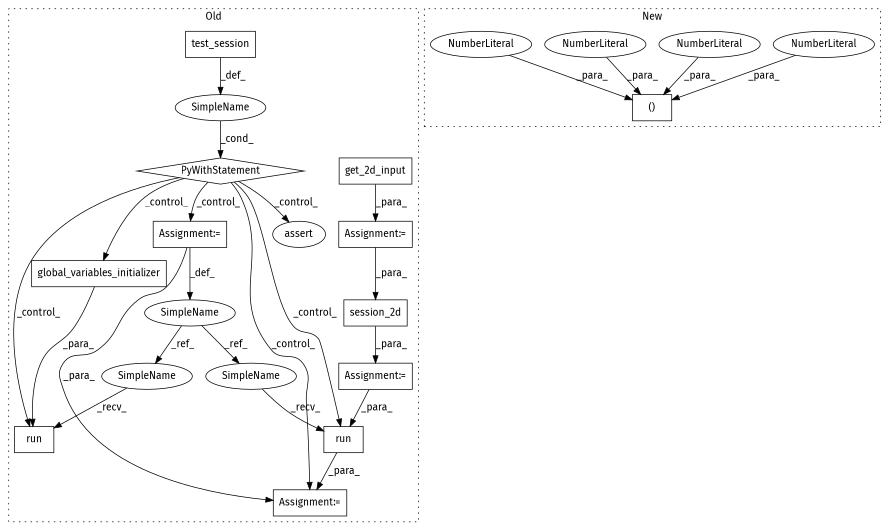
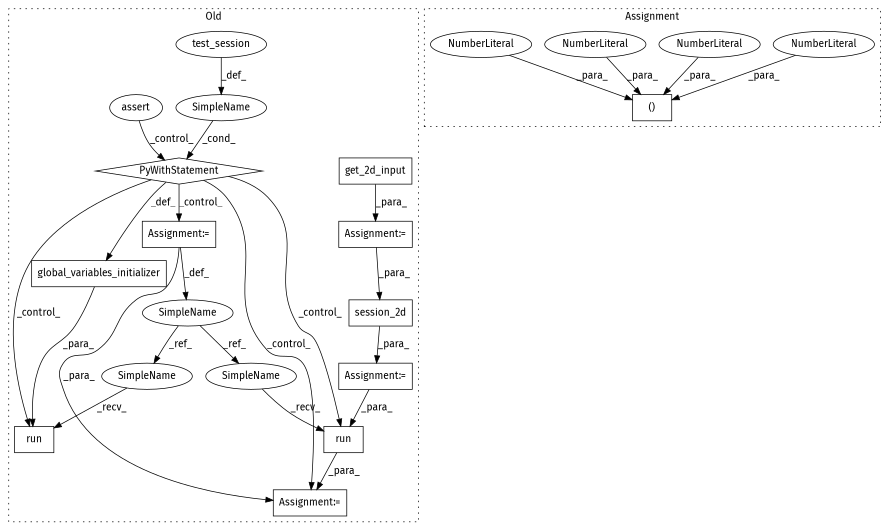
cluster "New": label "New" -> "Assignment"
node "test_session": shape box -> ellipse
edge "PyWithStatement" -> "assert": reversed
edge "PyWithStatement" -> "global_variables_initializer": label "_control_" -> "_def_"
